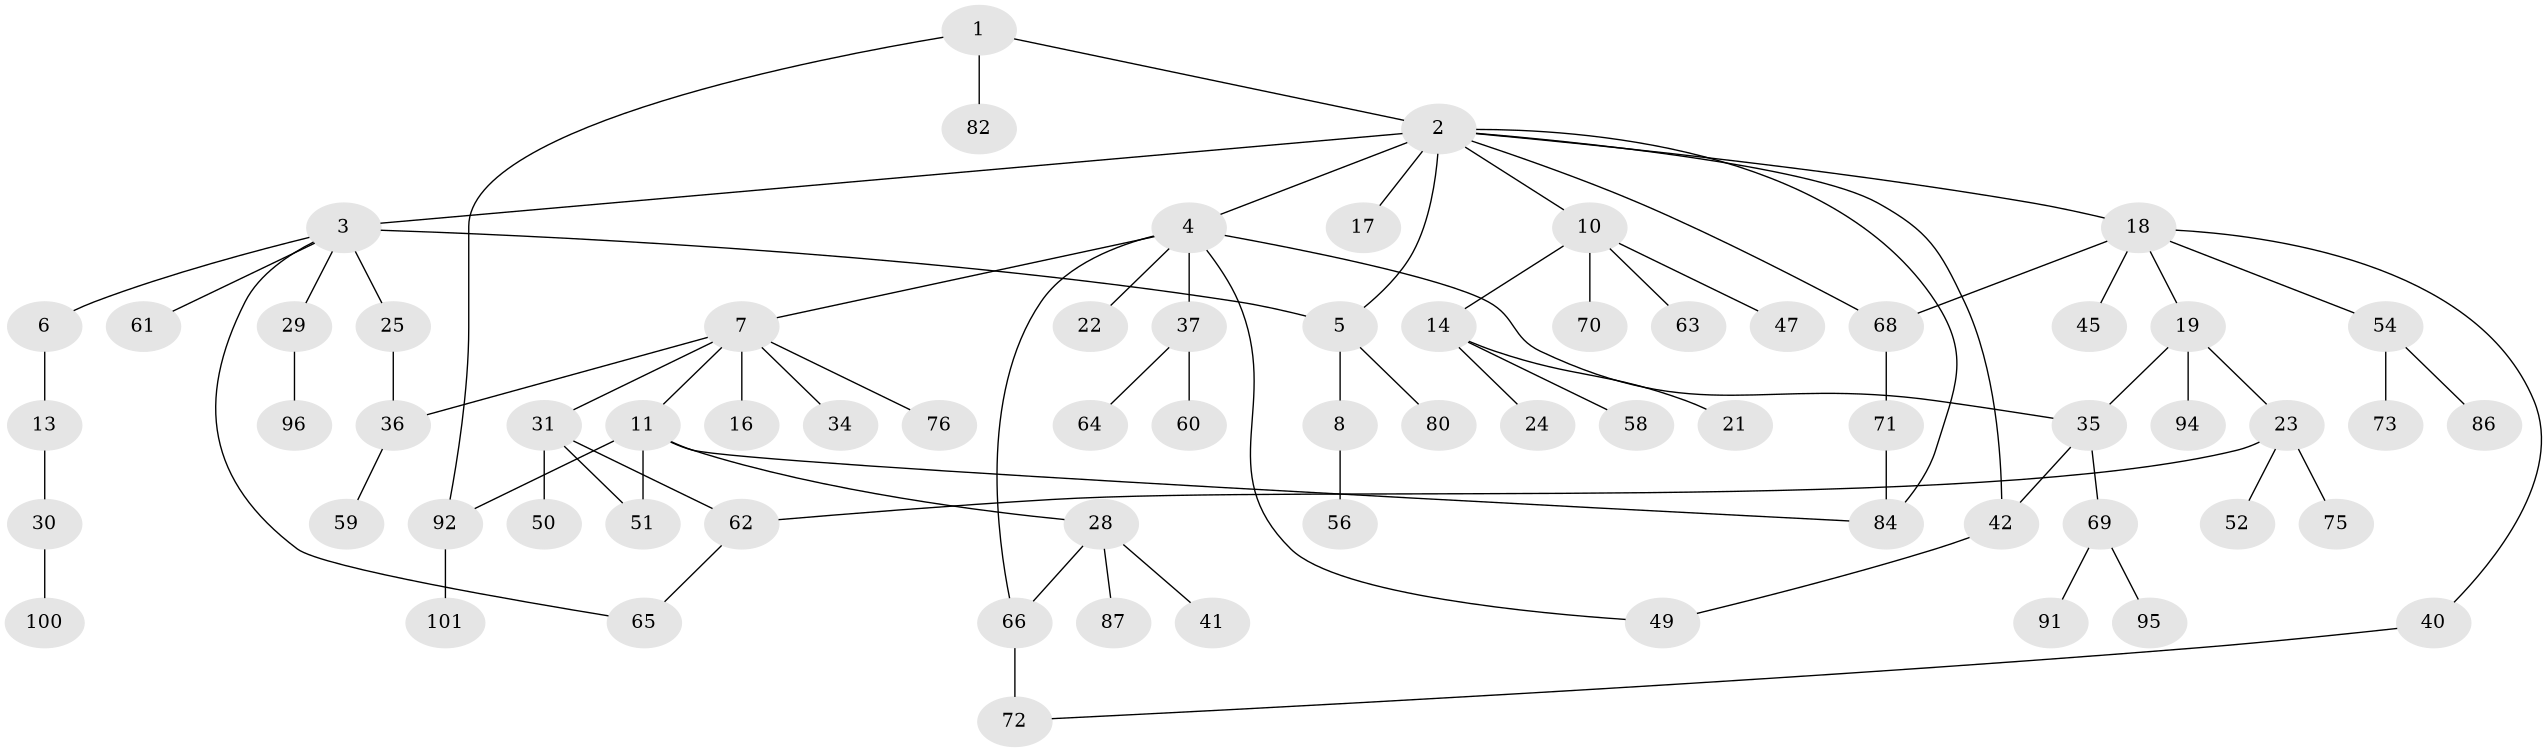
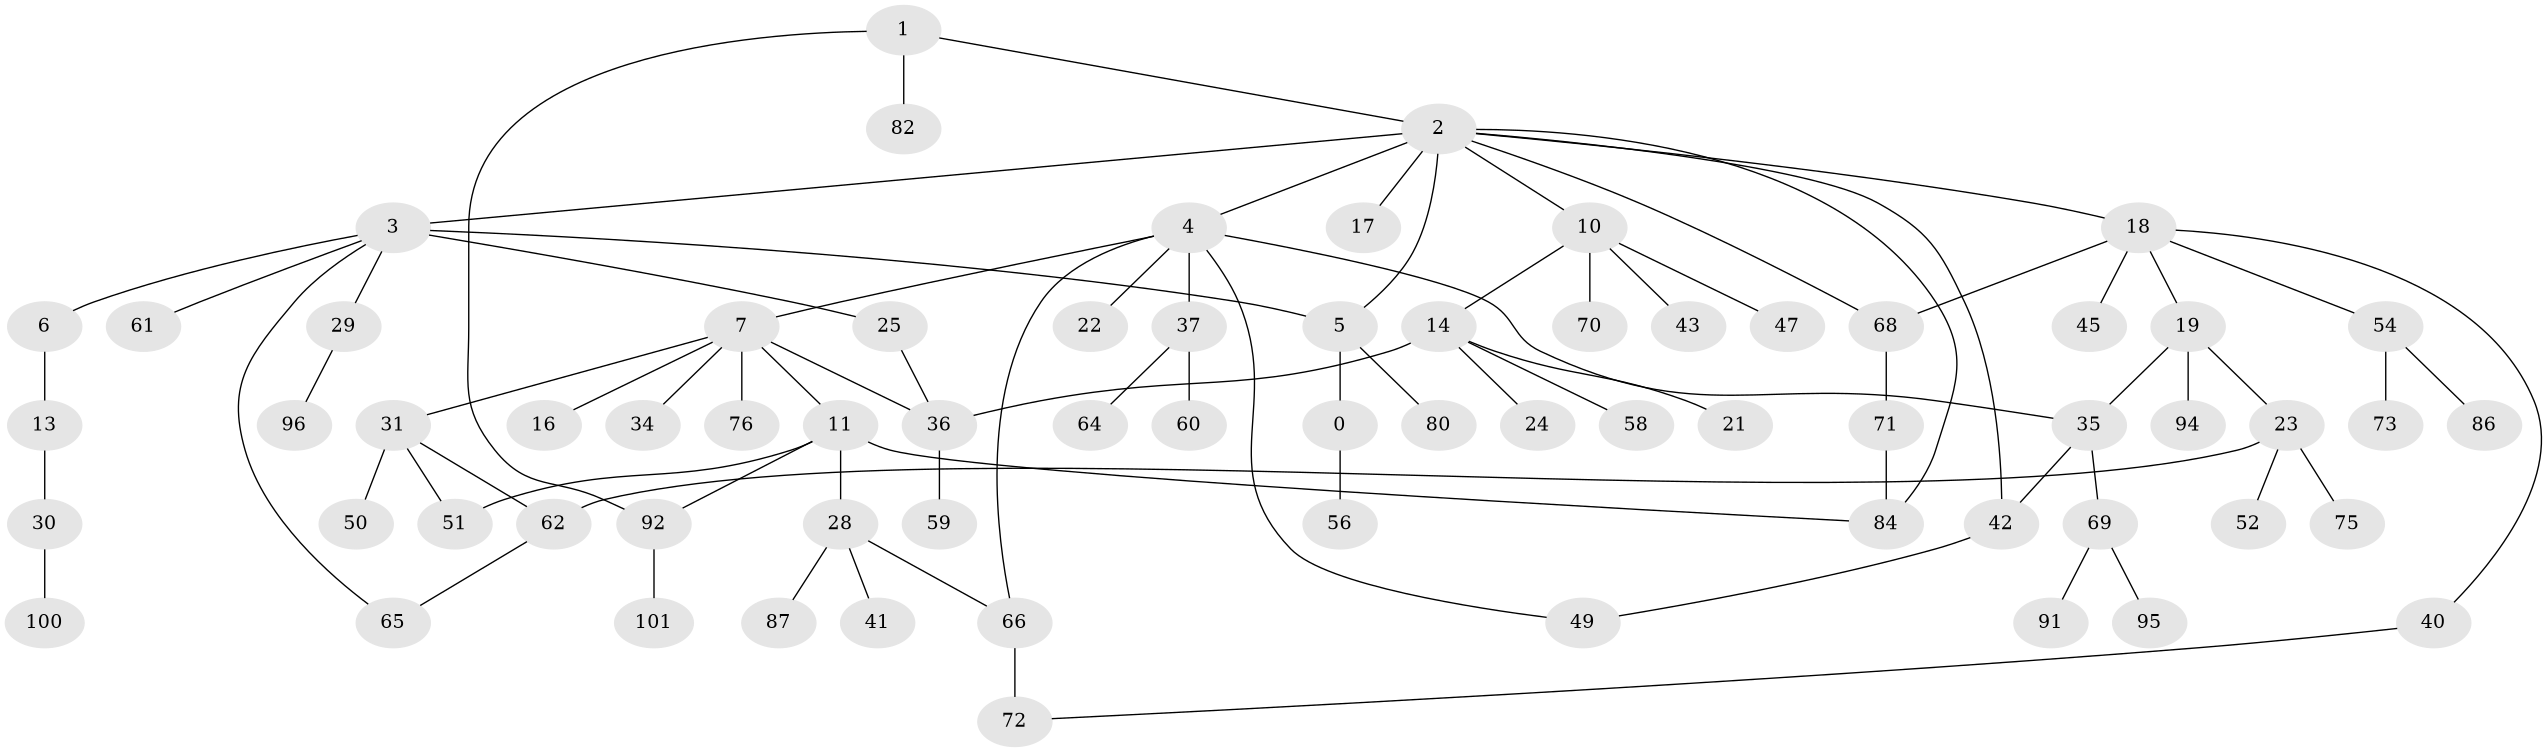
node "63": label "63" -> "43"
edge "14" -- "36": added
node "8": label "8" -> "0"
